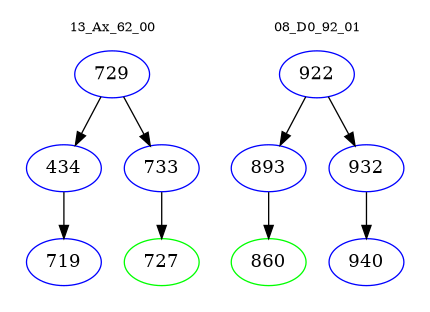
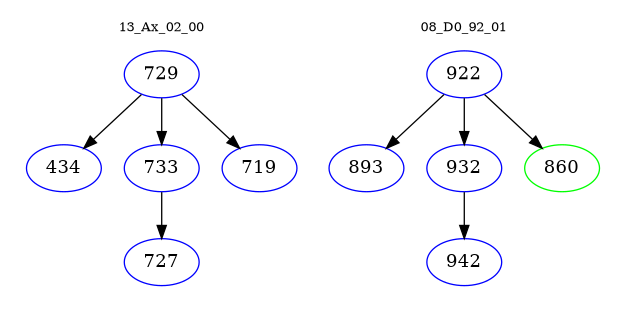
cluster "13_Ax_62_00": label "13_Ax_62_00" -> "13_Ax_02_00"
edge "434" -> "719": now "729" -> "719"
edge "893" -> "860": now "922" -> "860"
node "727": color green -> blue
node "940": label "940" -> "942"
